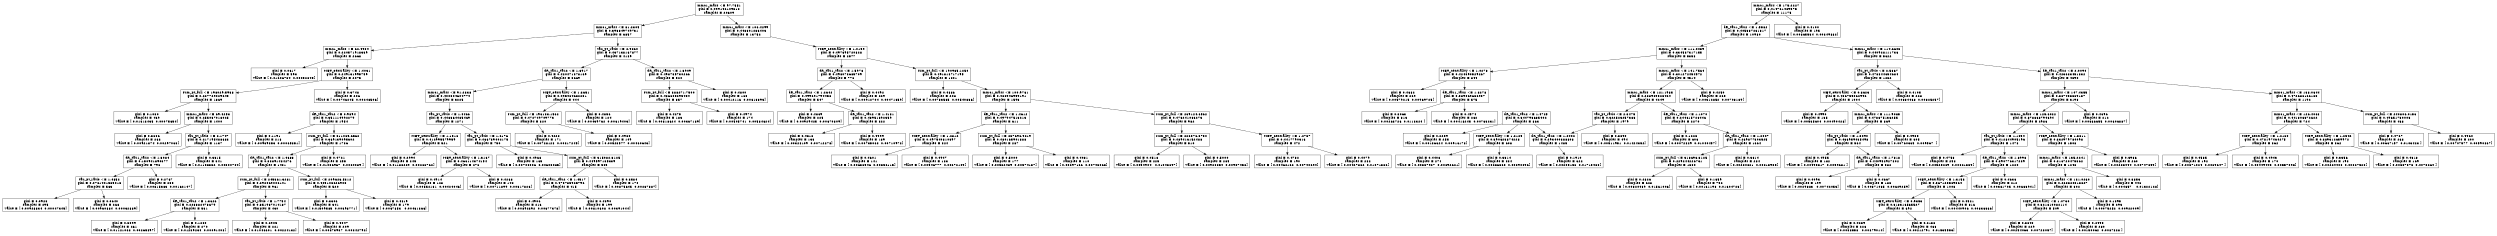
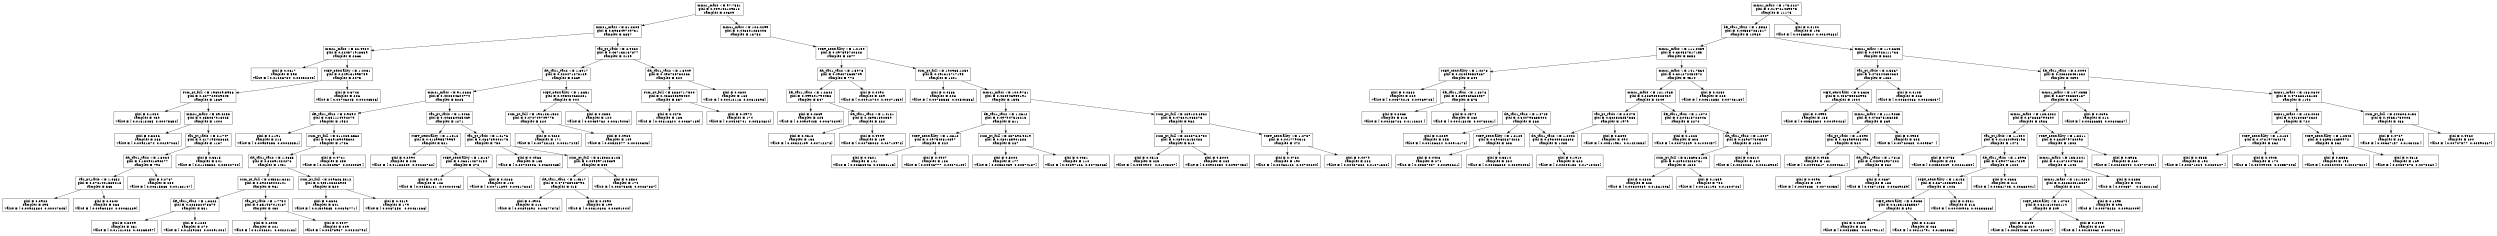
edge "mmc1_mass <= 91.2338 gini = 0.400304604774 samples = 3225" -> "dR_tau1_tau2 <= 0.9894 gini = 0.351114992279 samples = 1954": added
